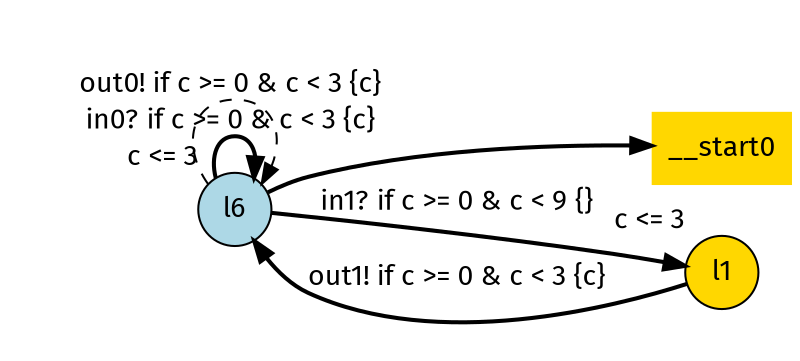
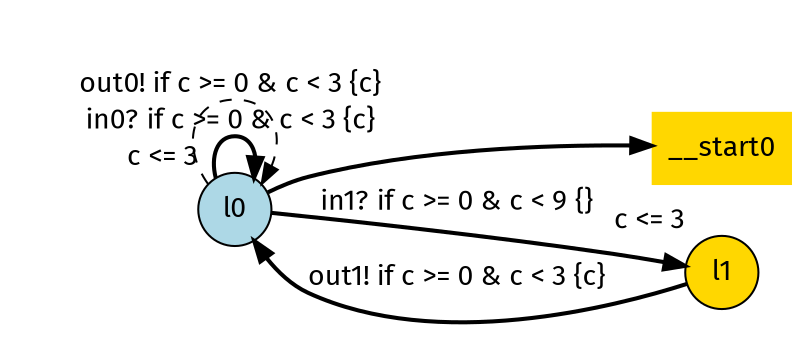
node "l6 c <= 3": label "l6 c <= 3" -> "l0 c <= 3"
